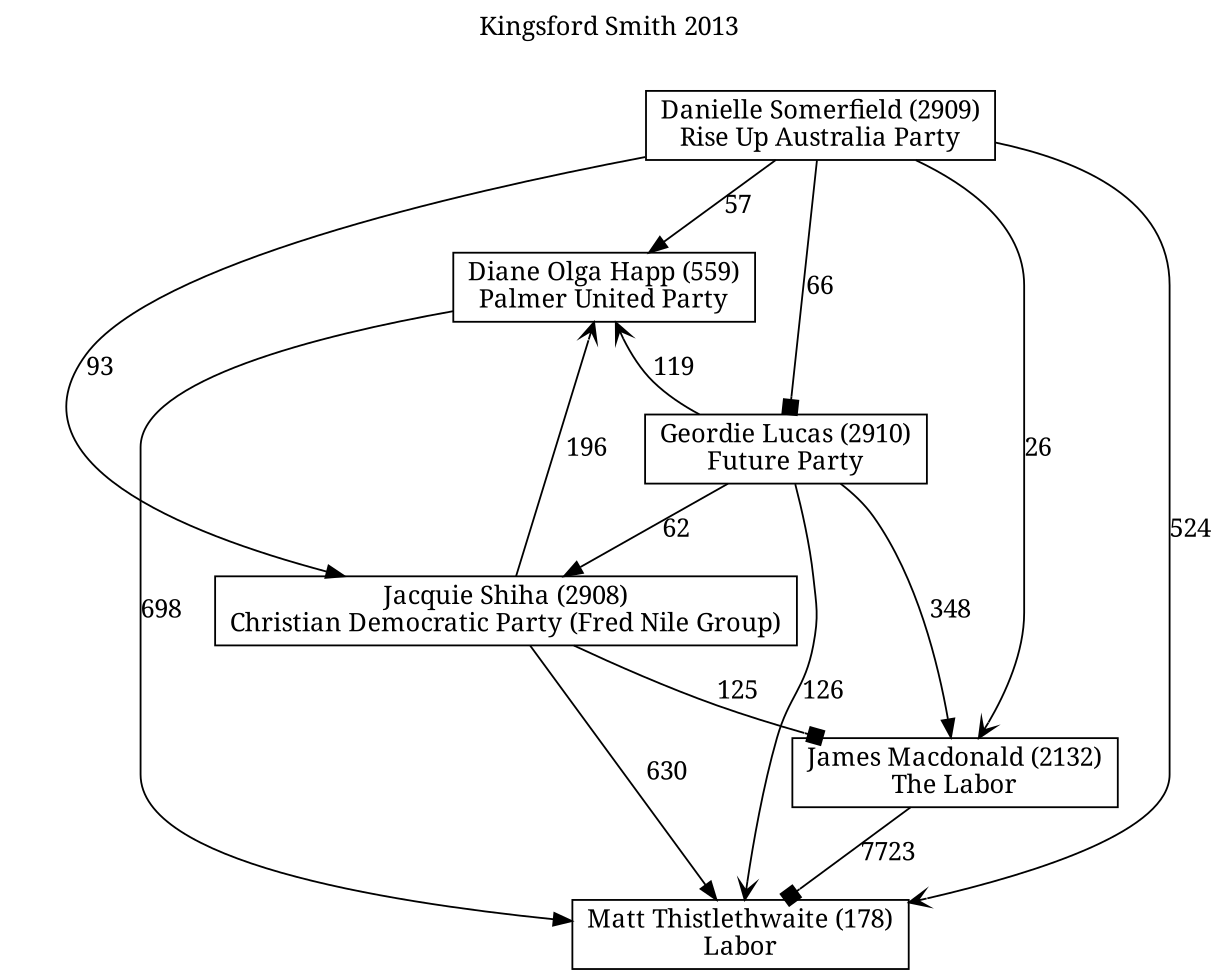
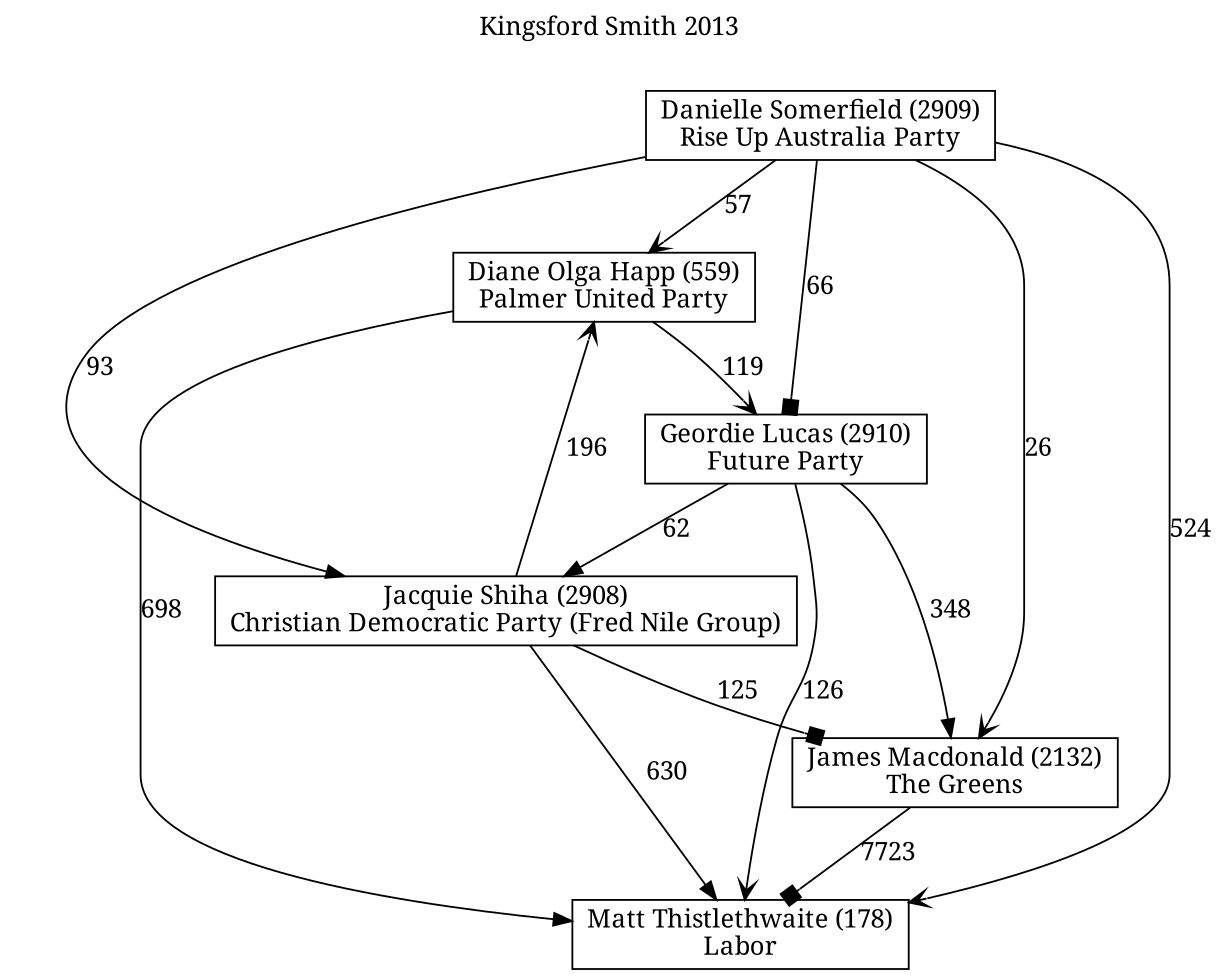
edge "Danielle Somerfield (2909) Rise Up Australia Party" -> "Diane Olga Happ (559) Palmer United Party": arrowhead normal -> vee
edge "Geordie Lucas (2910) Future Party" -> "Diane Olga Happ (559) Palmer United Party": reversed
node "James Macdonald (2132) The Labor": label "James Macdonald (2132) The Labor" -> "James Macdonald (2132) The Greens"
